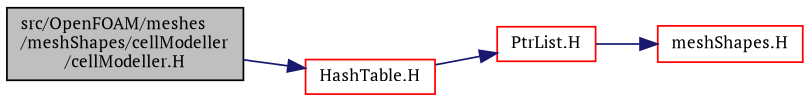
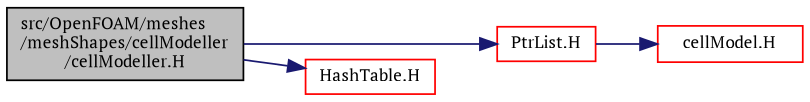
node "meshShapes.H": label "meshShapes.H" -> "cellModel.H"
edge "HashTable.H" -> "PtrList.H": now "src/OpenFOAM/meshes /meshShapes/cellModeller /cellModeller.H" -> "PtrList.H"
